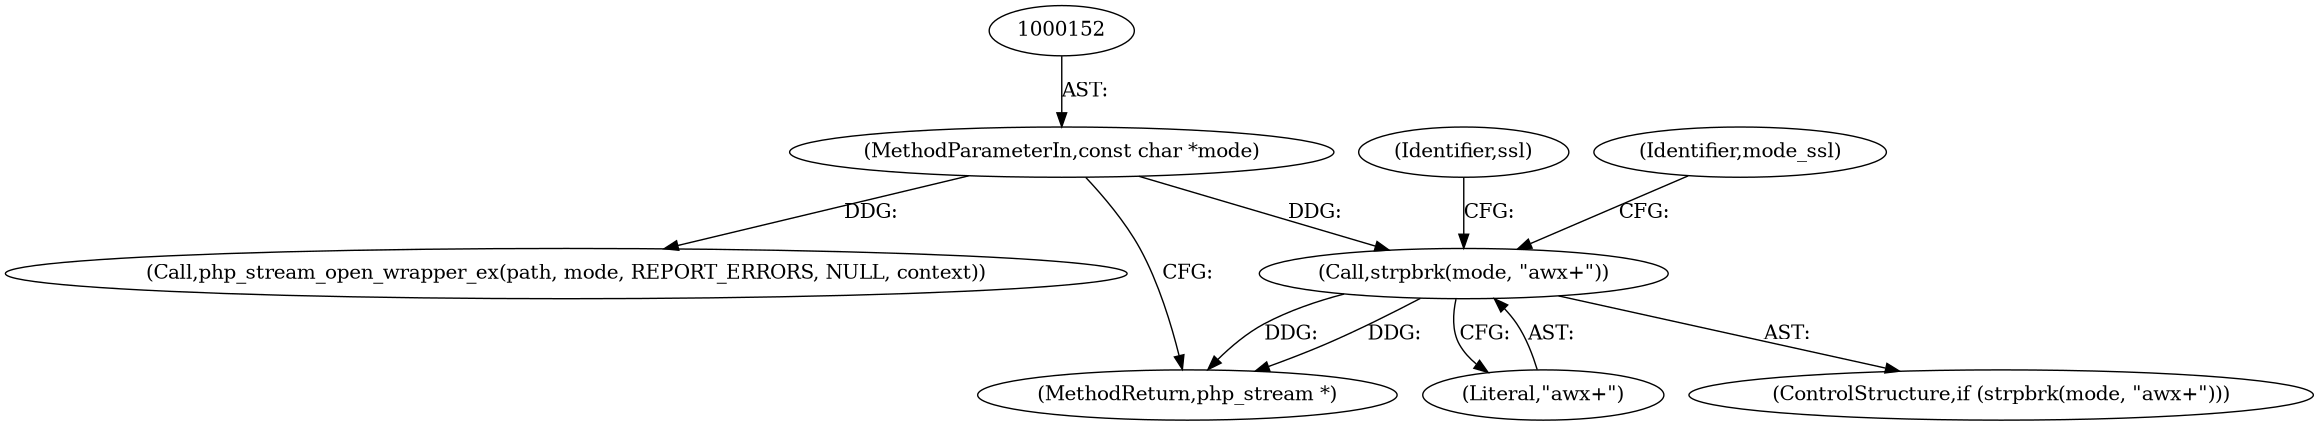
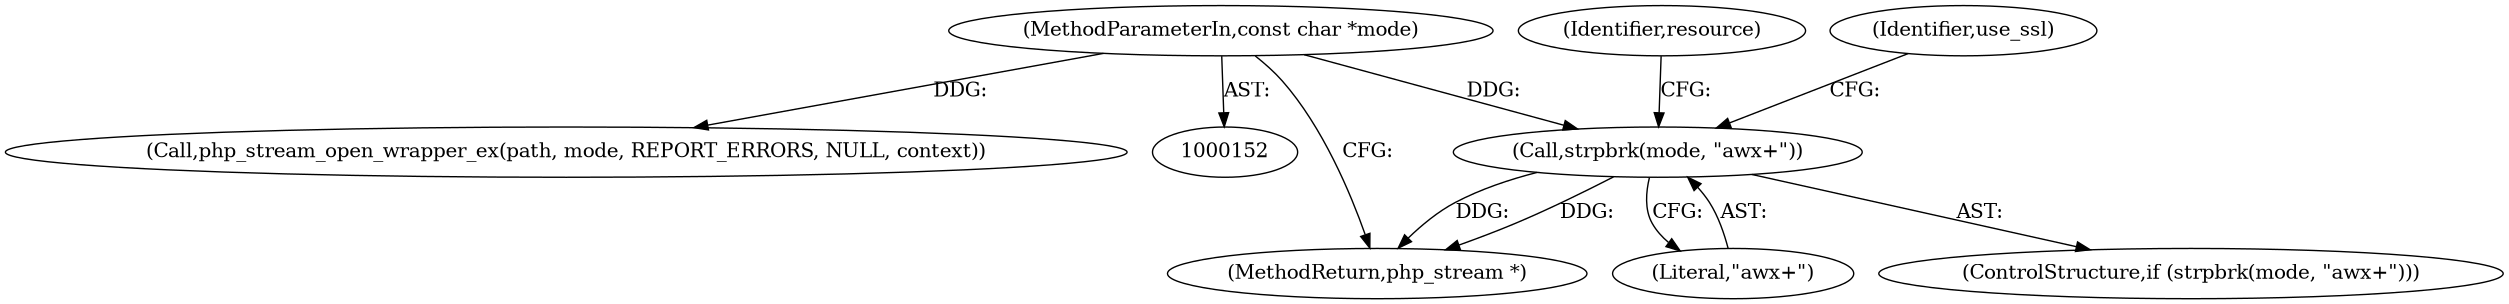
edge "1000152" -> "(MethodParameterIn,const char *mode)": reversed
node "(Identifier,ssl)": label "(Identifier,ssl)" -> "(Identifier,resource)"
node "(Identifier,mode_ssl)": label "(Identifier,mode_ssl)" -> "(Identifier,use_ssl)"
